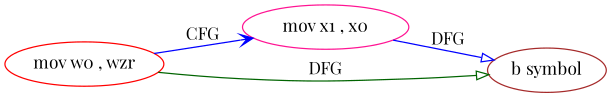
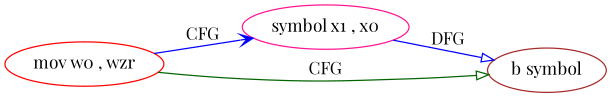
node "mov x1 , x0": label "mov x1 , x0" -> "symbol x1 , x0"
edge "mov w0 , wzr" -> "b symbol": label "DFG" -> "CFG"
